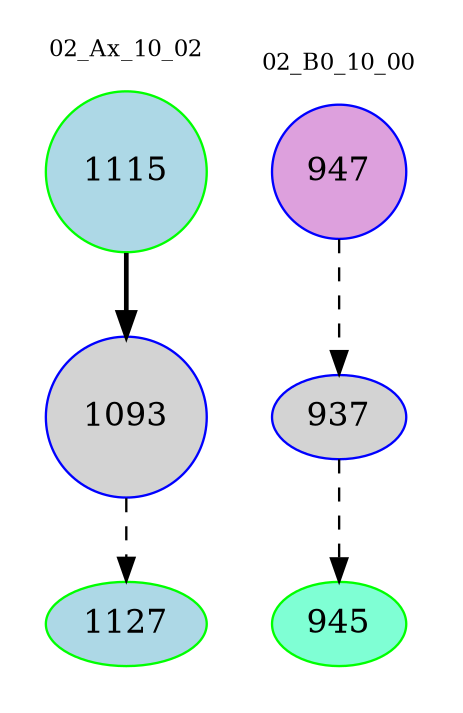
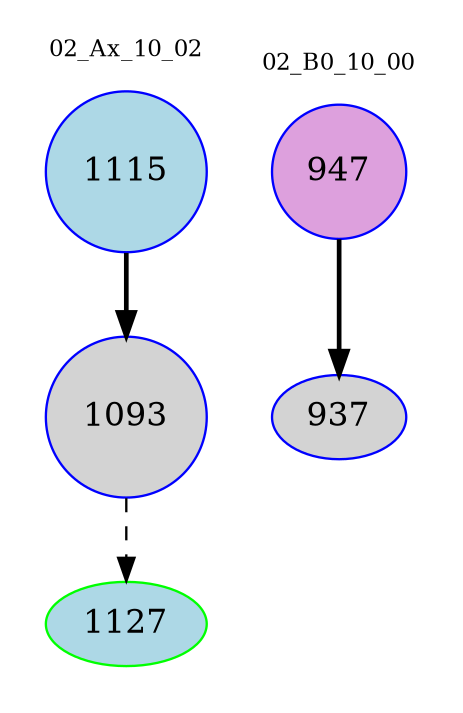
node "1115": color green -> blue
edge "947" -> "937": style dashed -> bold
node "945": removed
